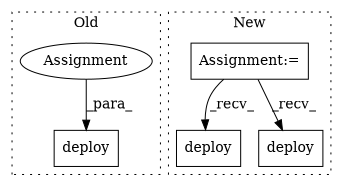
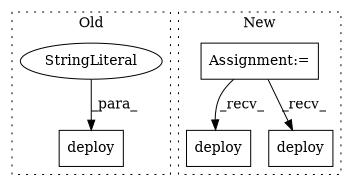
node "Assignment": label "Assignment" -> "StringLiteral"
